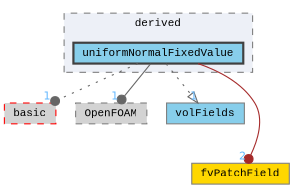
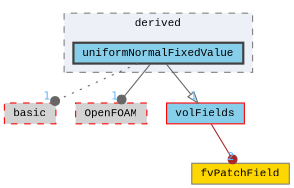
edge "uniformNormalFixedValue" -> "volFields": style dotted -> solid
edge "uniformNormalFixedValue" -> "fvPatchField": now "volFields" -> "fvPatchField"
node "OpenFOAM": color grey50 -> red
node "volFields": color grey50 -> red
